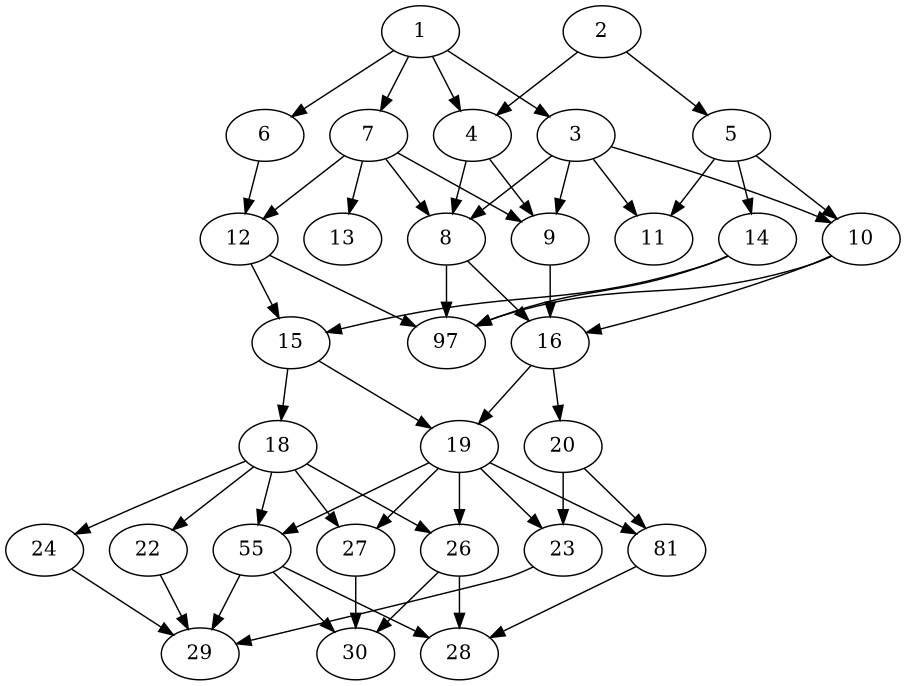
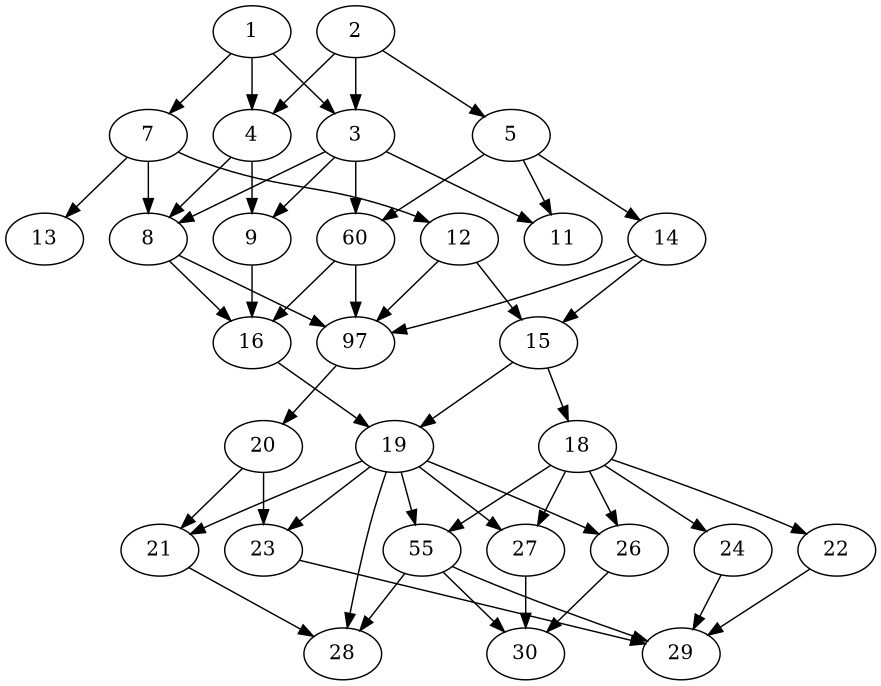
edge "2" -> "3": added
node "6": removed
edge "7" -> "9": removed
node "10": label "10" -> "60"
edge "16" -> "20": now "97" -> "20"
node "81": label "81" -> "21"
edge "26" -> "28": now "19" -> "28"
